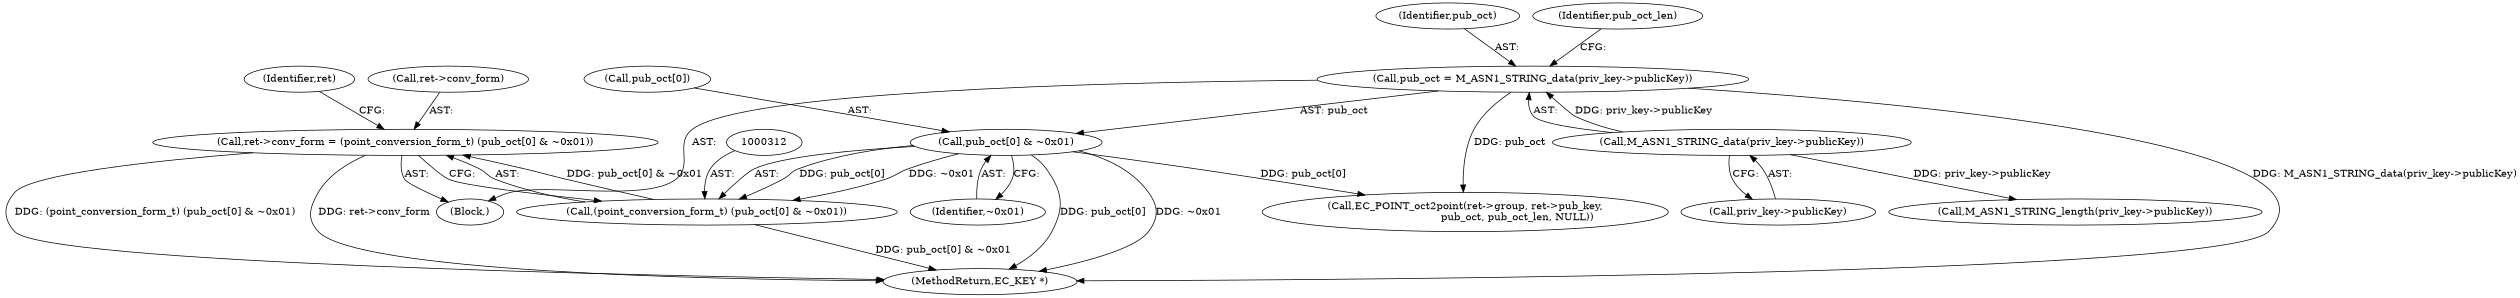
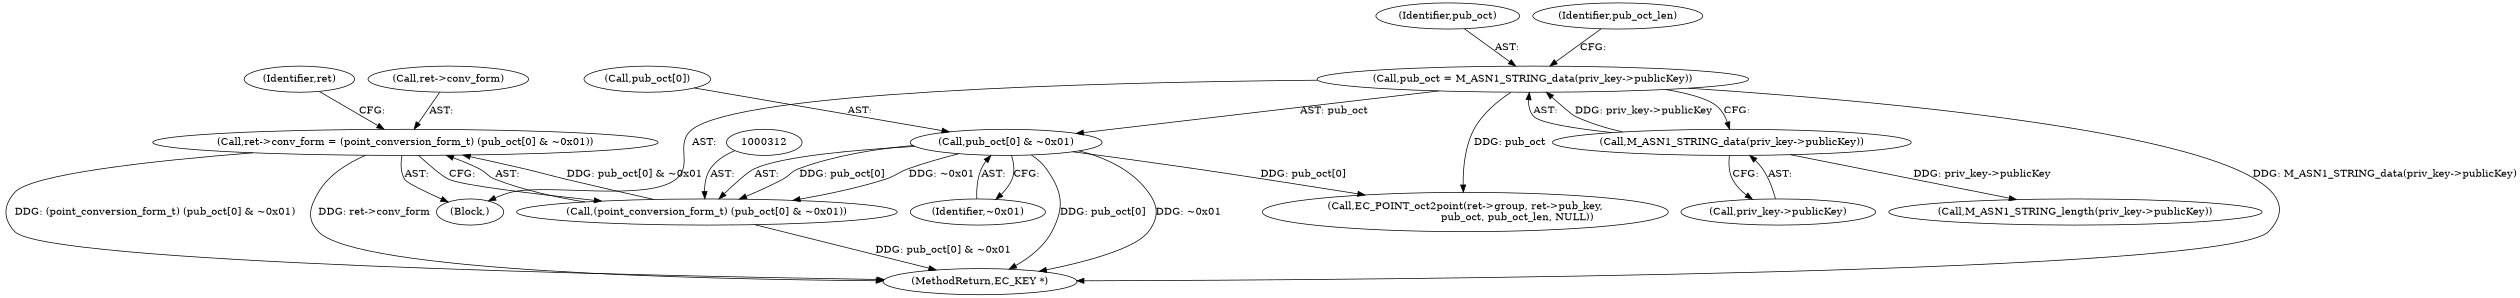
edge "(Call,pub_oct = M_ASN1_STRING_data(priv_key->publicKey))" -> "(Call,M_ASN1_STRING_data(priv_key->publicKey))": added, label "CFG:"
